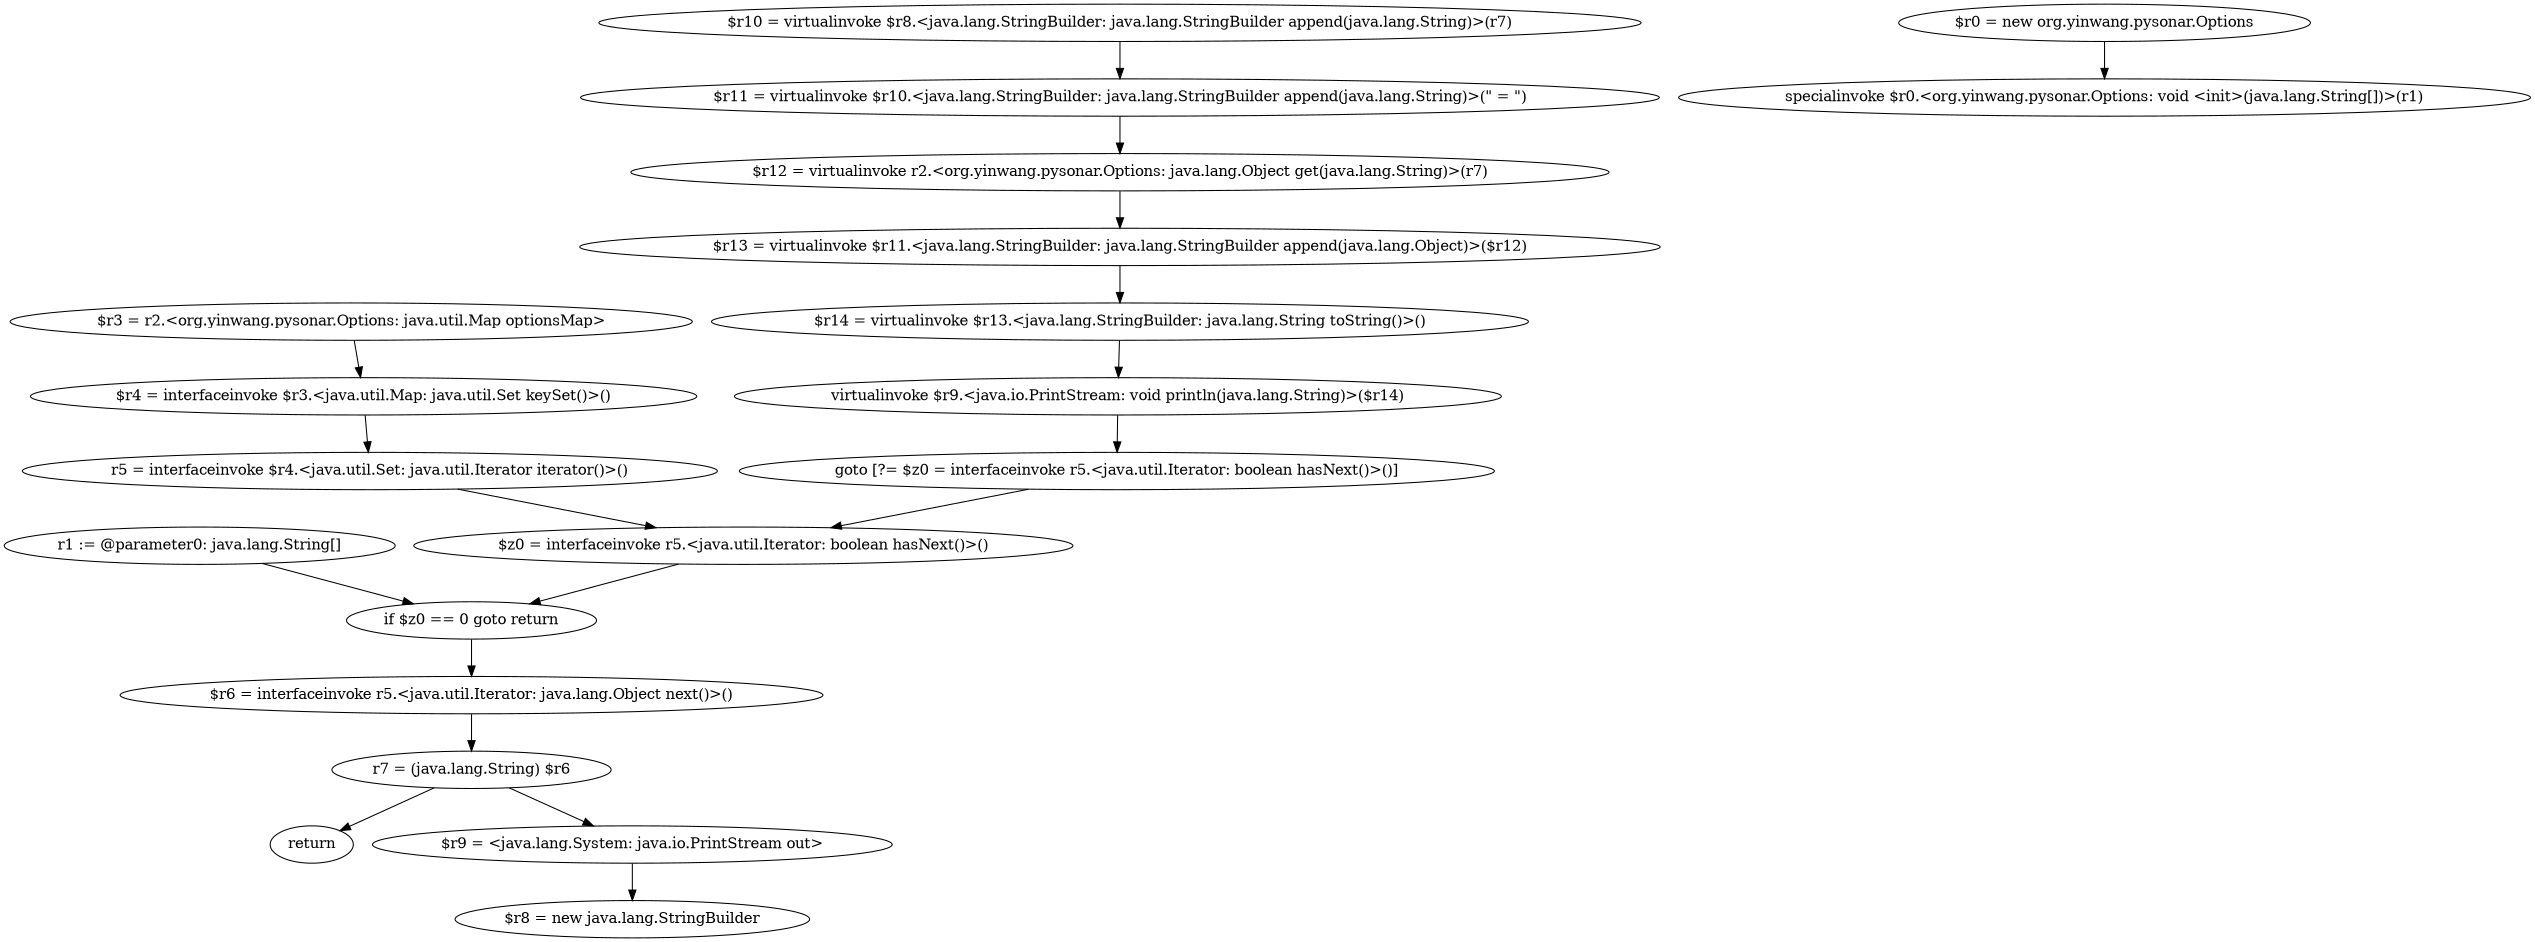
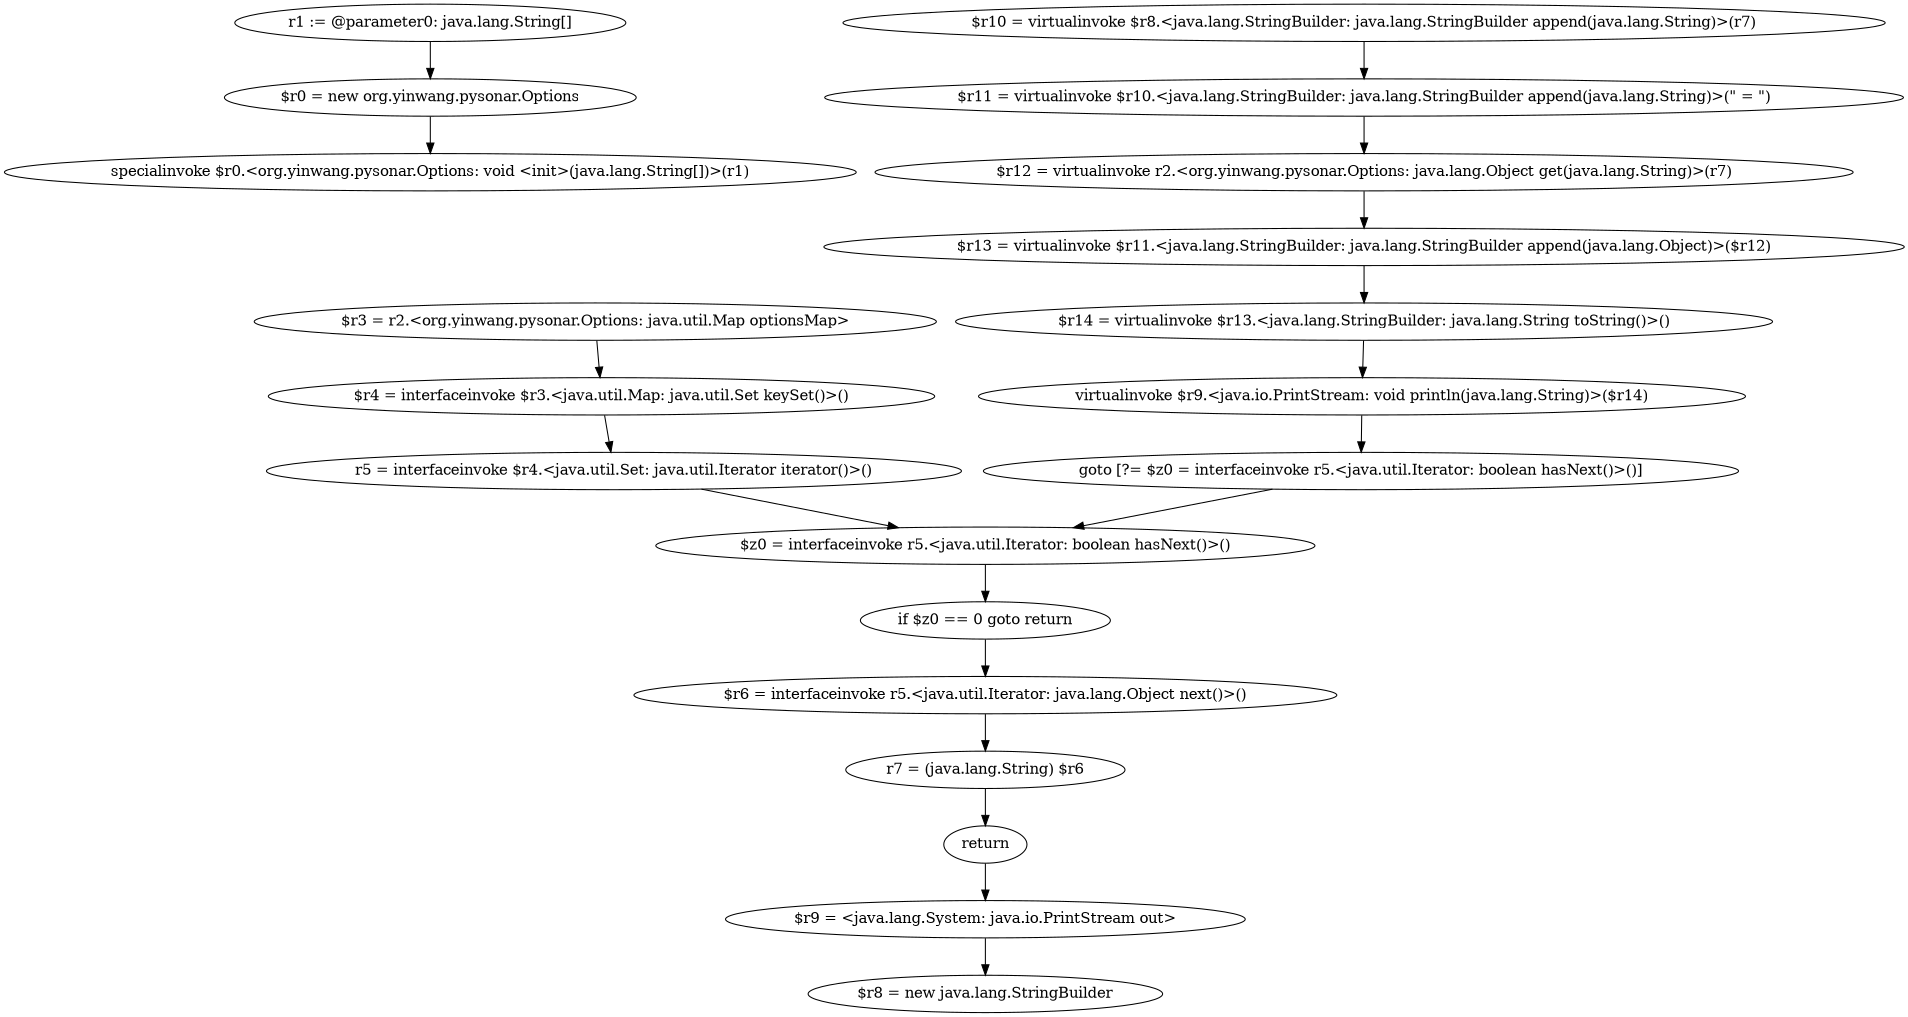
edge "r1 := @parameter0: java.lang.String[]" -> "if $z0 == 0 goto return": now "r1 := @parameter0: java.lang.String[]" -> "$r0 = new org.yinwang.pysonar.Options"
edge "r7 = (java.lang.String) $r6" -> "$r9 = <java.lang.System: java.io.PrintStream out>": now "return" -> "$r9 = <java.lang.System: java.io.PrintStream out>"
